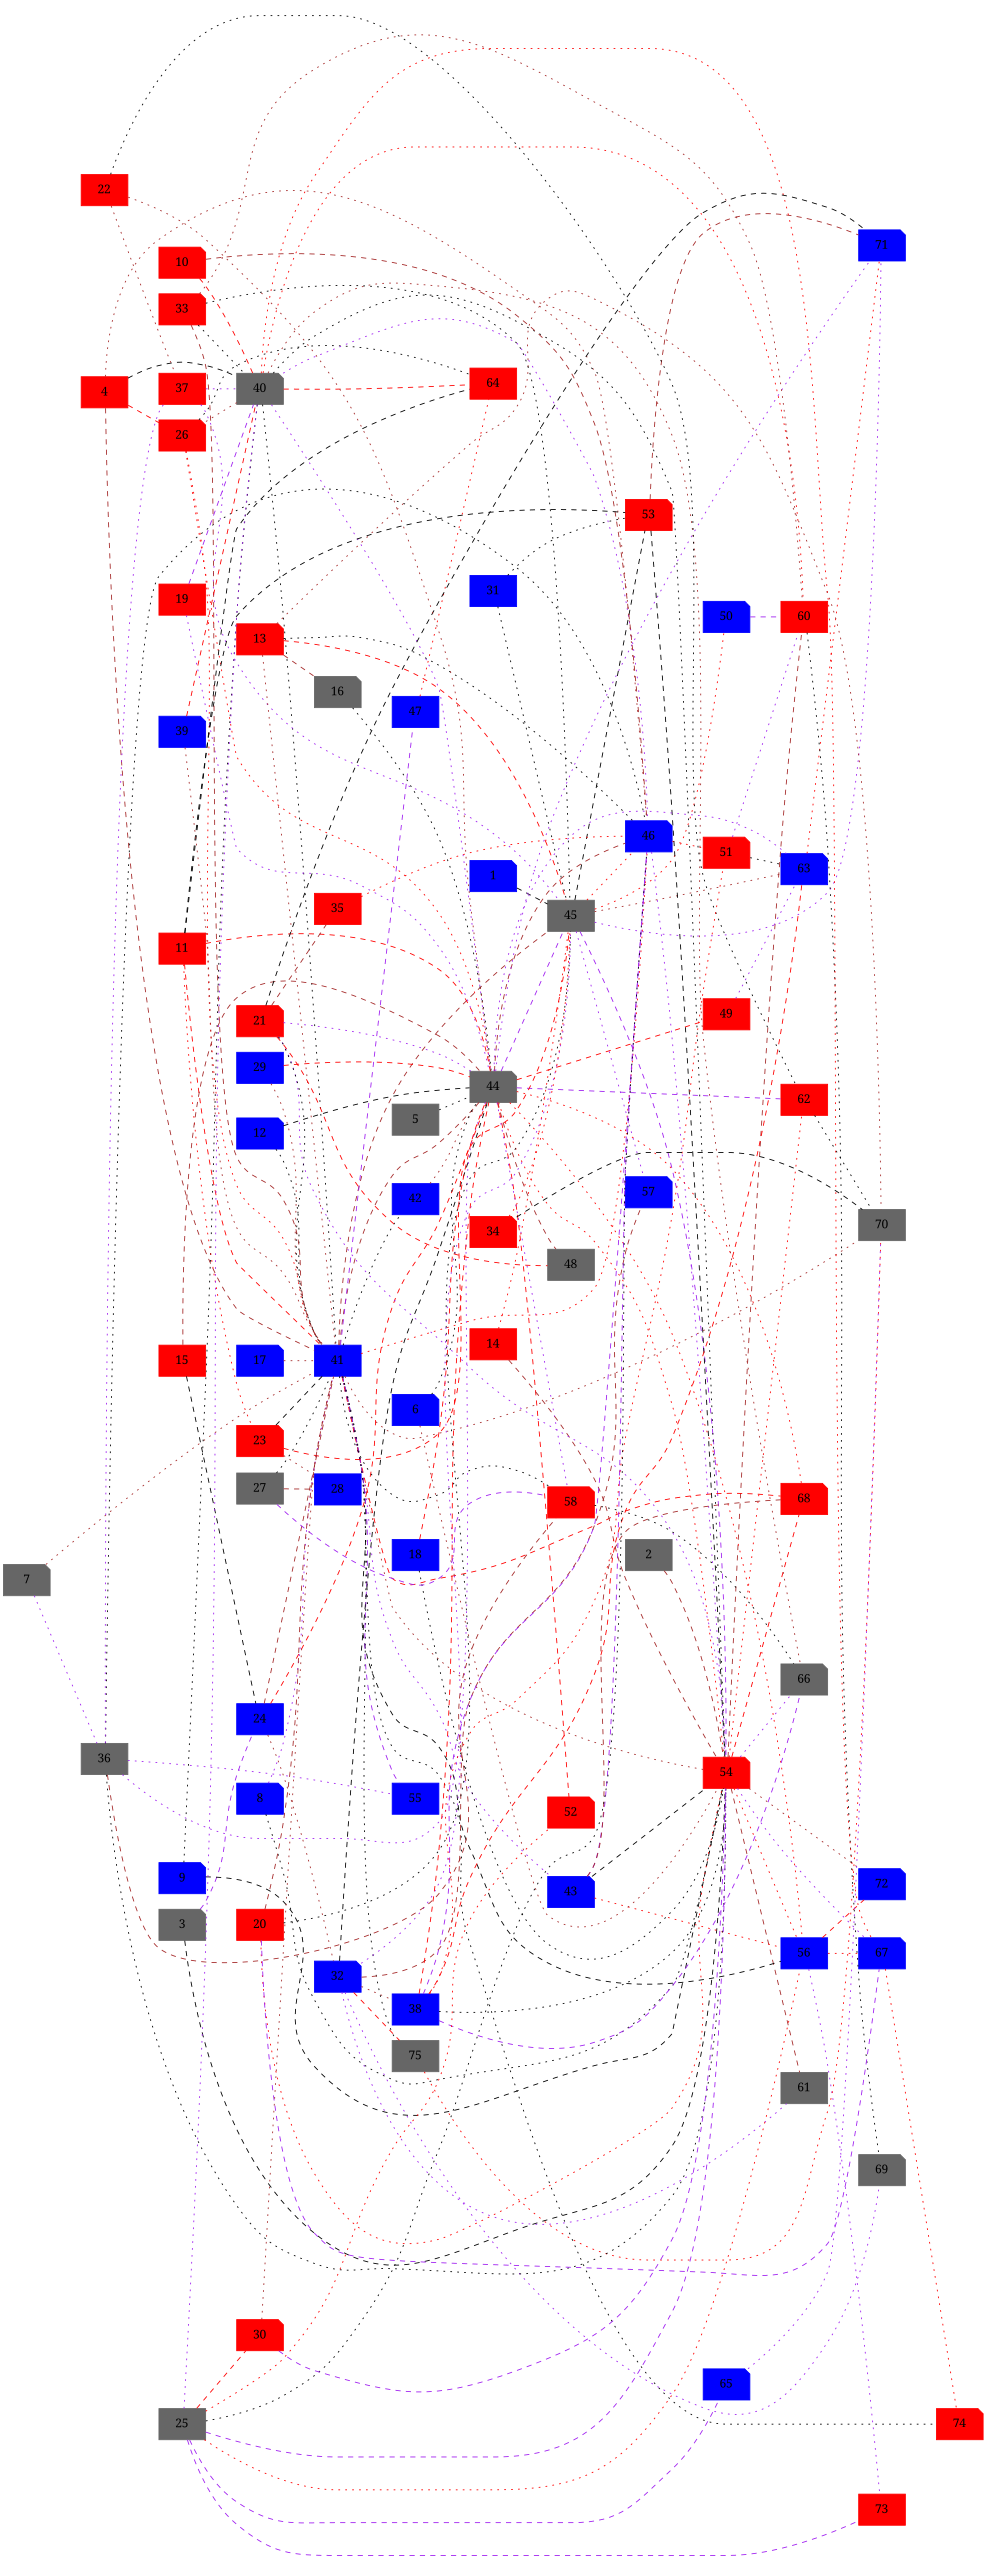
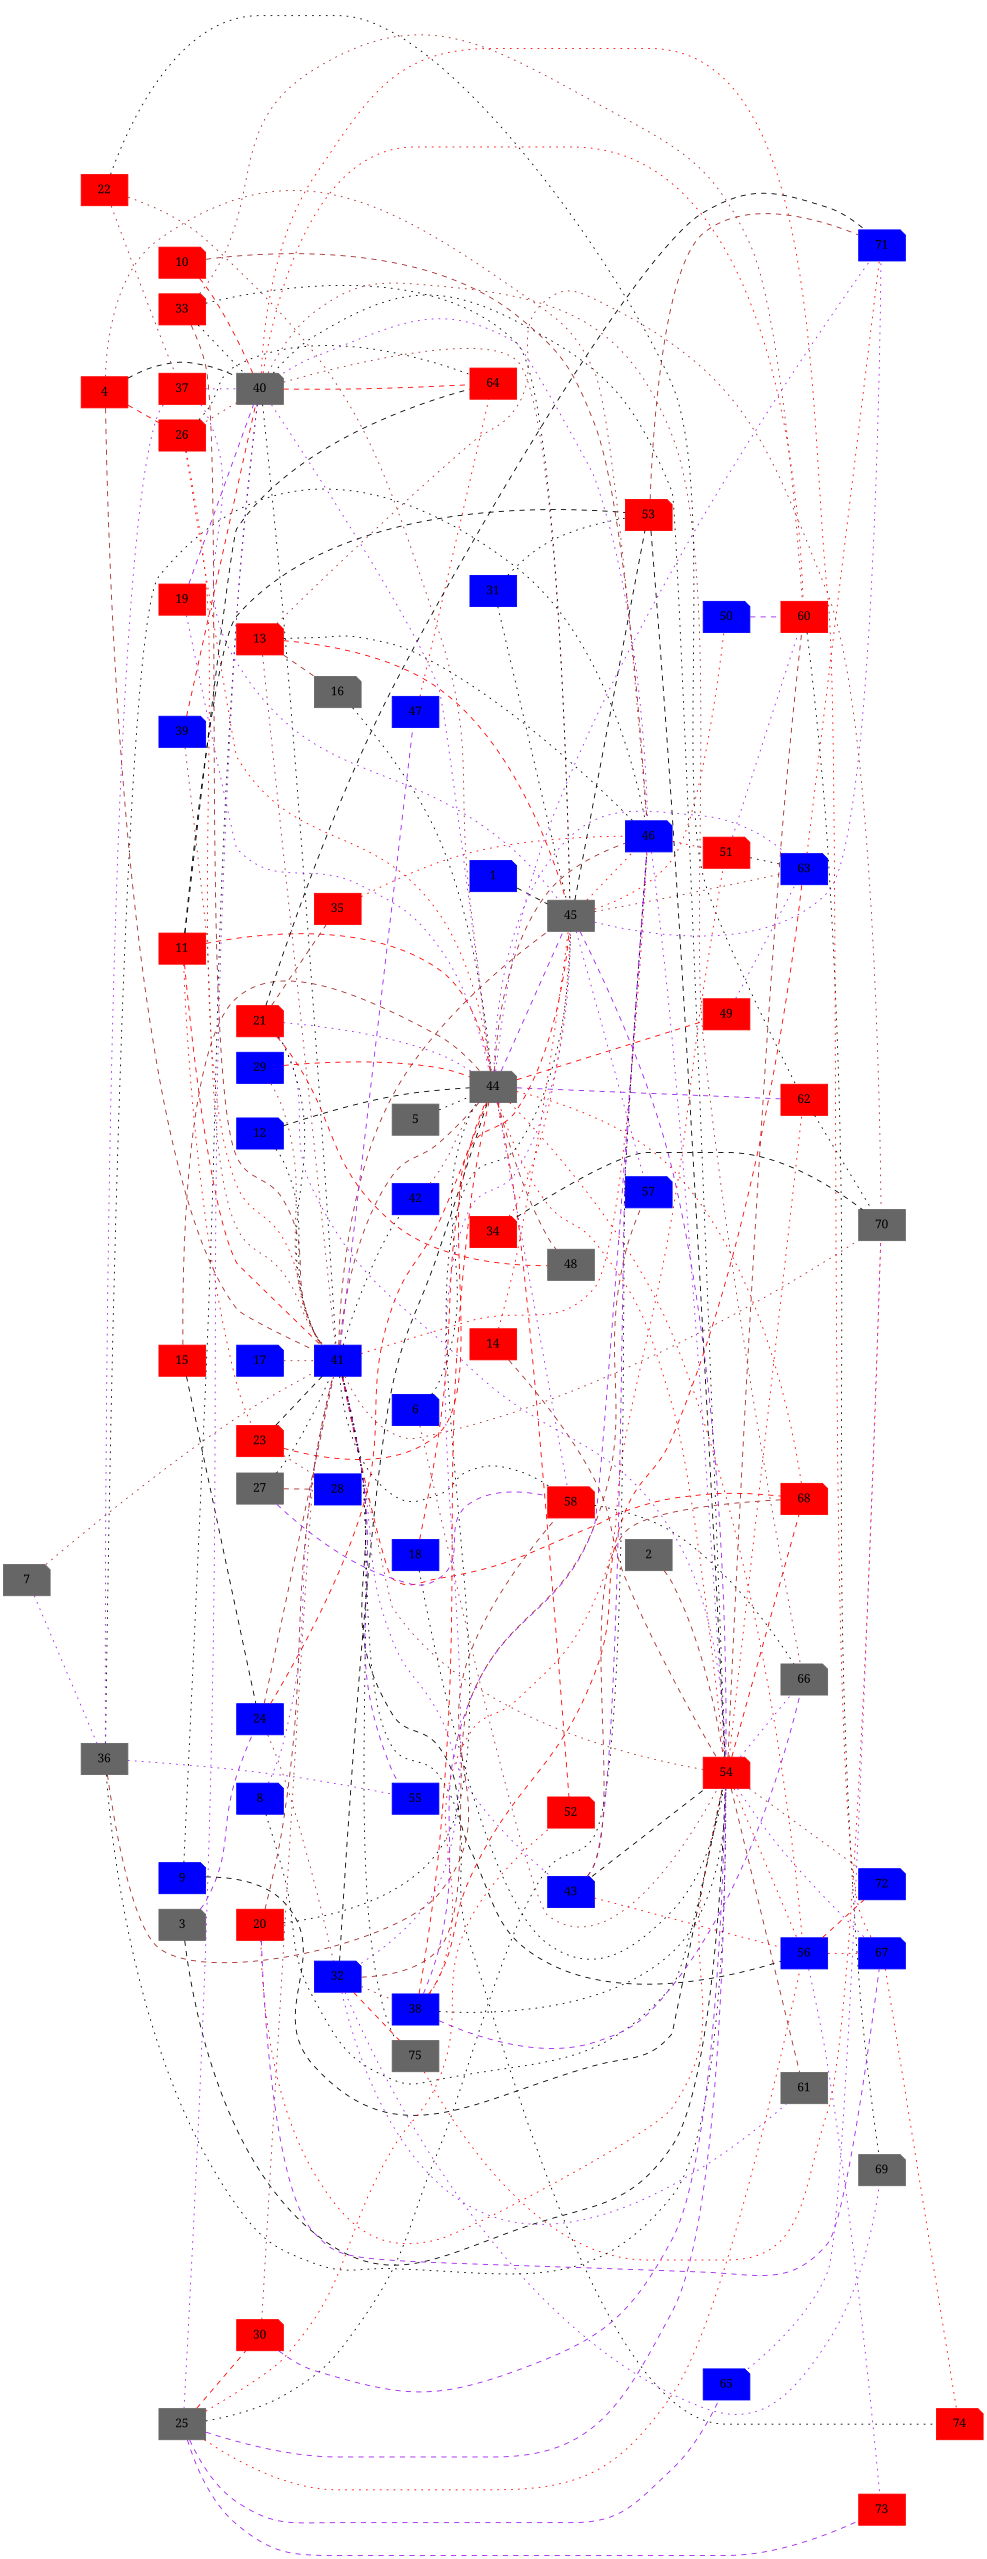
edge "40" -- "45": added
edge "44" -- "36": removed
